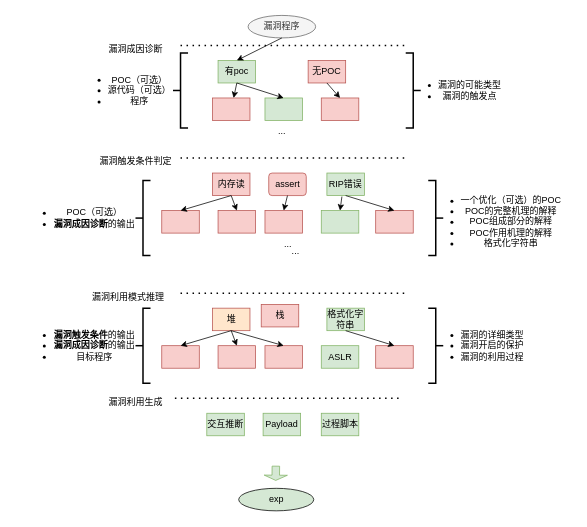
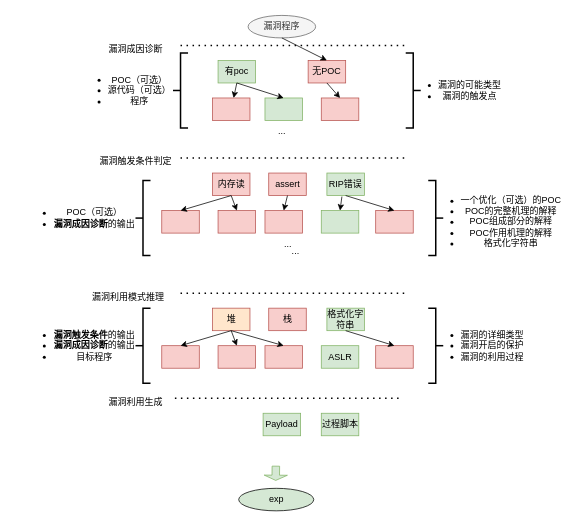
edge "漏洞程序" -> "有poc": removed
edge "漏洞程序" -> "无POC": added
node "assert": shape rounded rectangle -> rectangle
node "栈": moved (280, 315) -> (287, 319)
node "交互推断": removed
